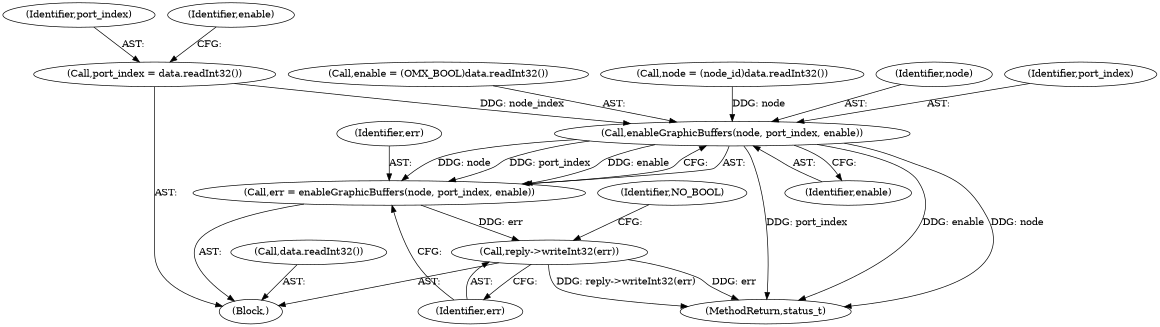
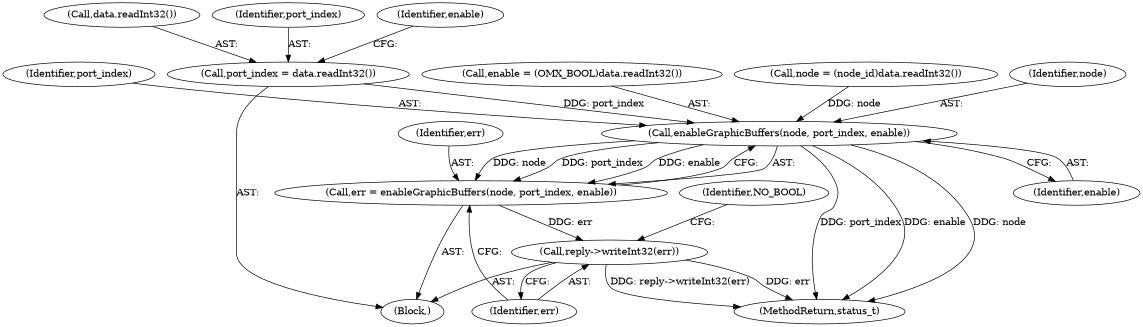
edge "(Call,port_index = data.readInt32())" -> "(Call,enableGraphicBuffers(node, port_index, enable))": label "DDG: node_index" -> "DDG: port_index"
edge "(Call,data.readInt32())" -> "(Block,)": now "(Call,data.readInt32())" -> "(Call,port_index = data.readInt32())"
